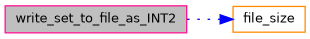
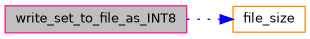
node "write_set_to_file_as_INT2": label "write_set_to_file_as_INT2" -> "write_set_to_file_as_INT8"
